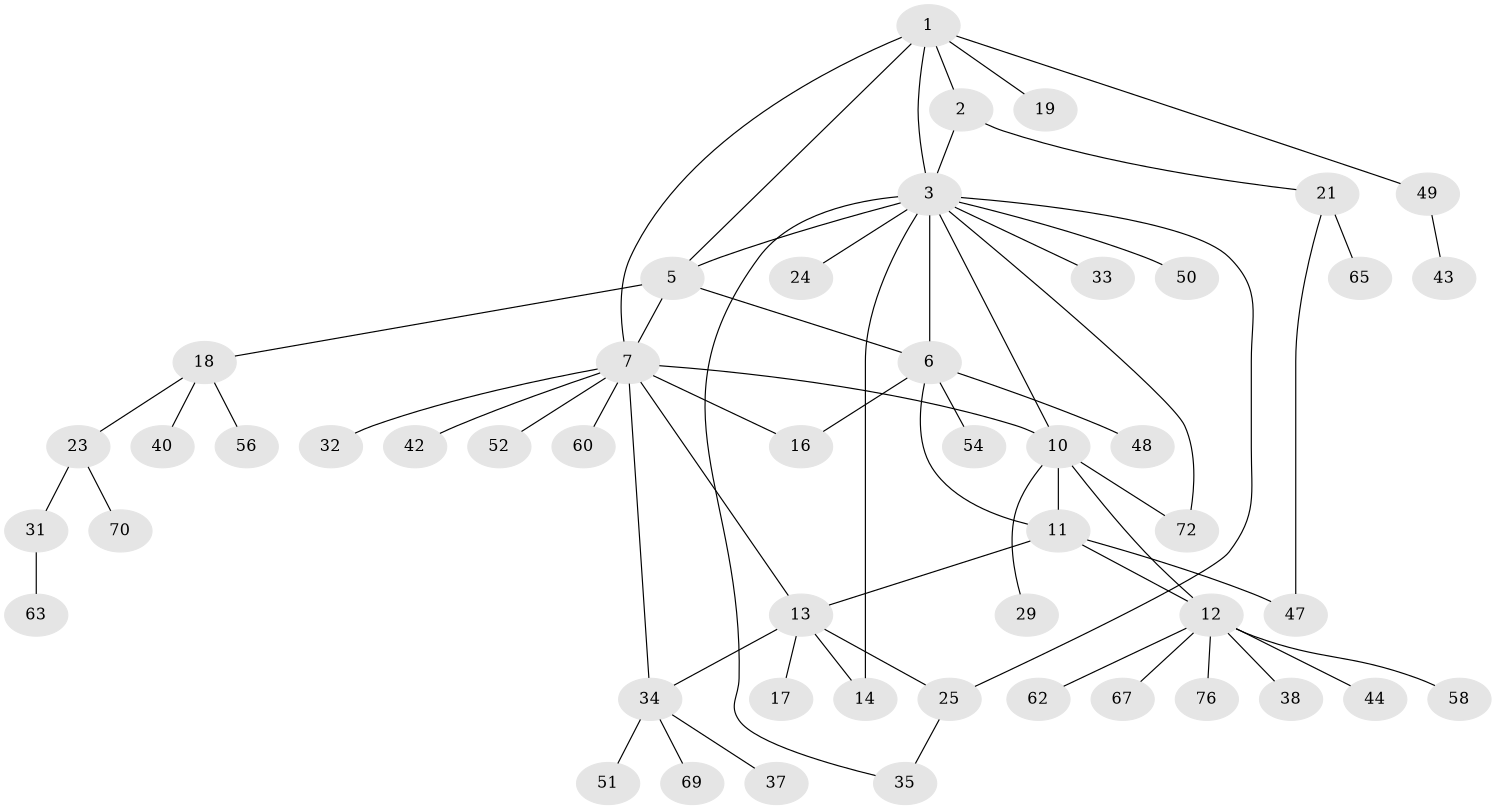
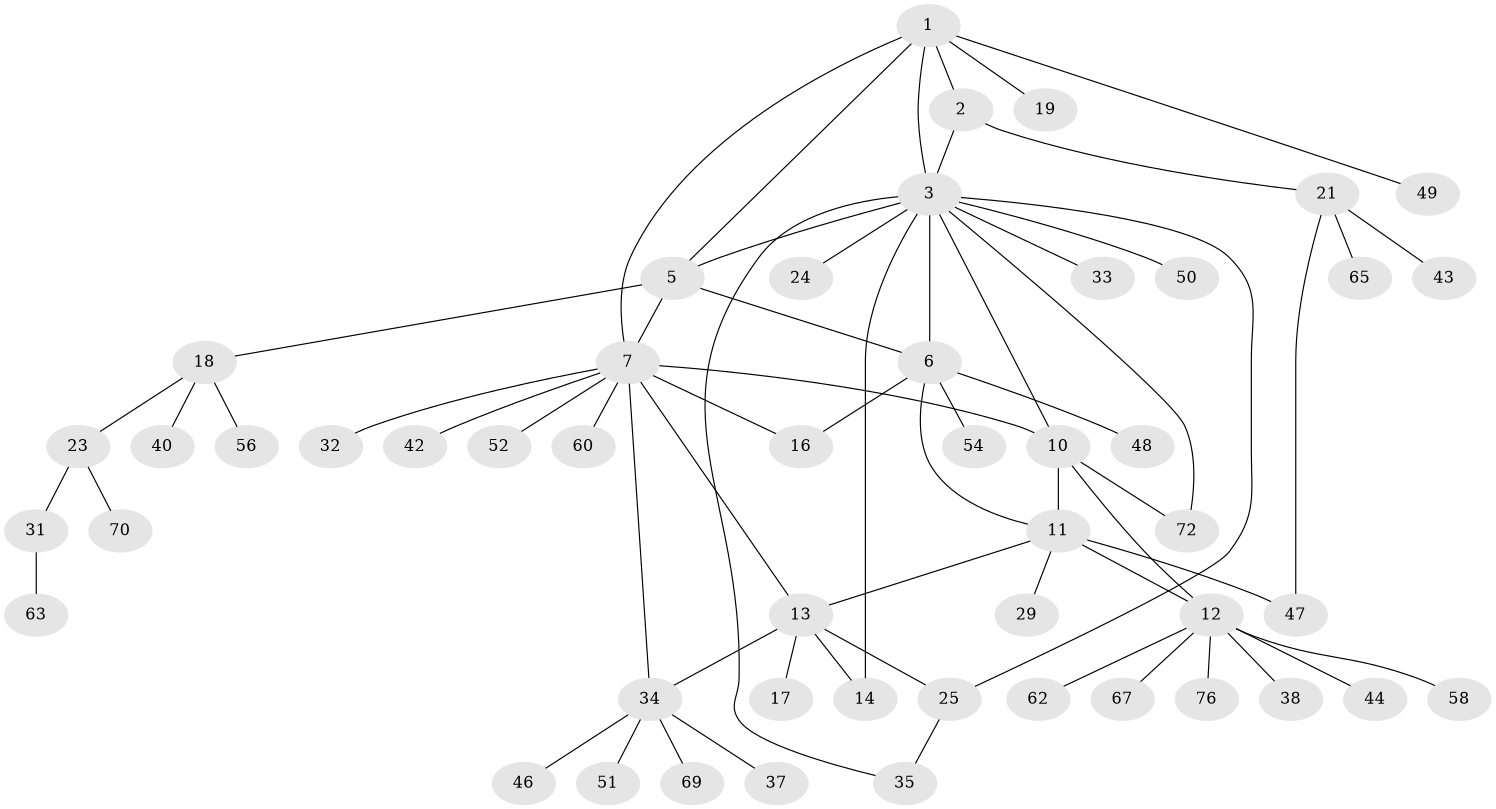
edge "49" -- "43": now "21" -- "43"
edge "10" -- "29": now "11" -- "29"
node "46": added
